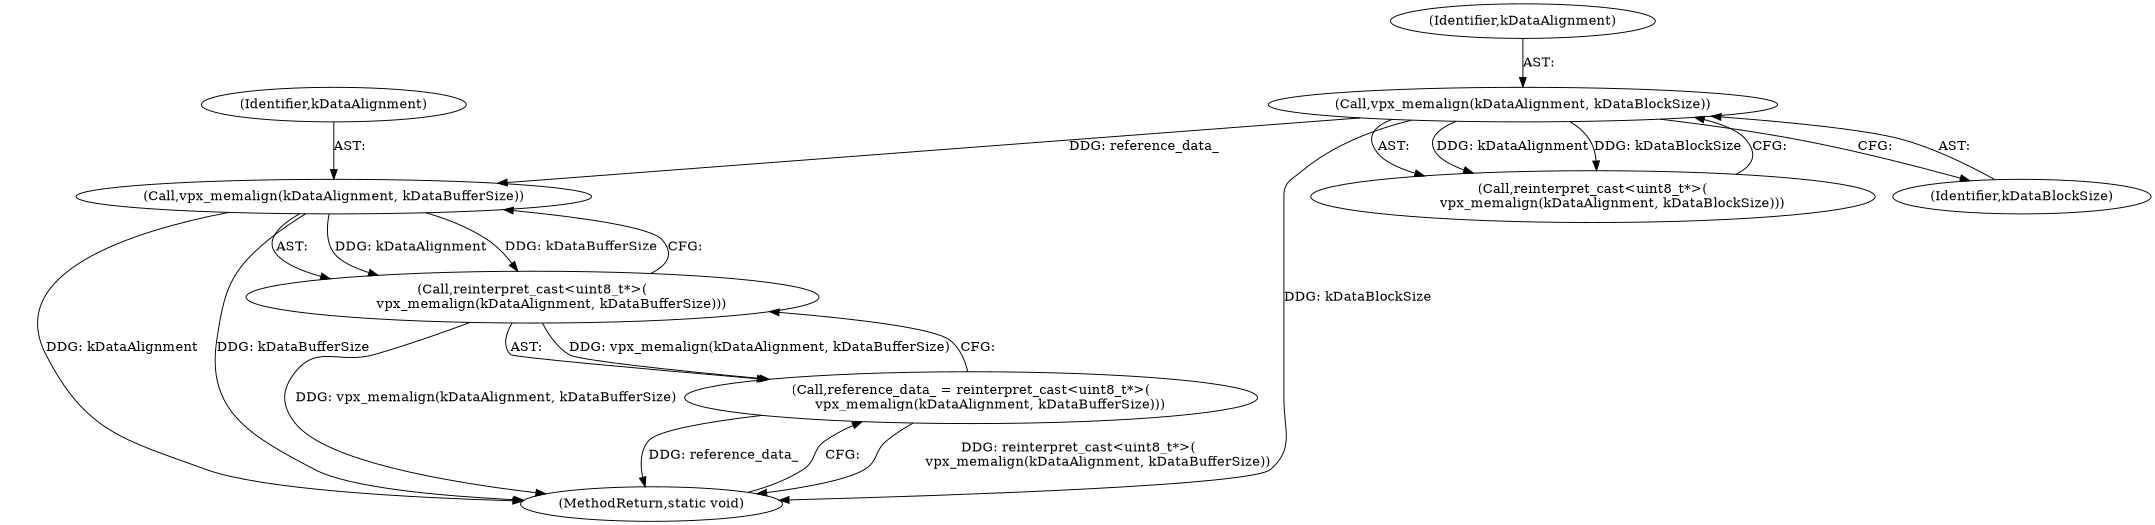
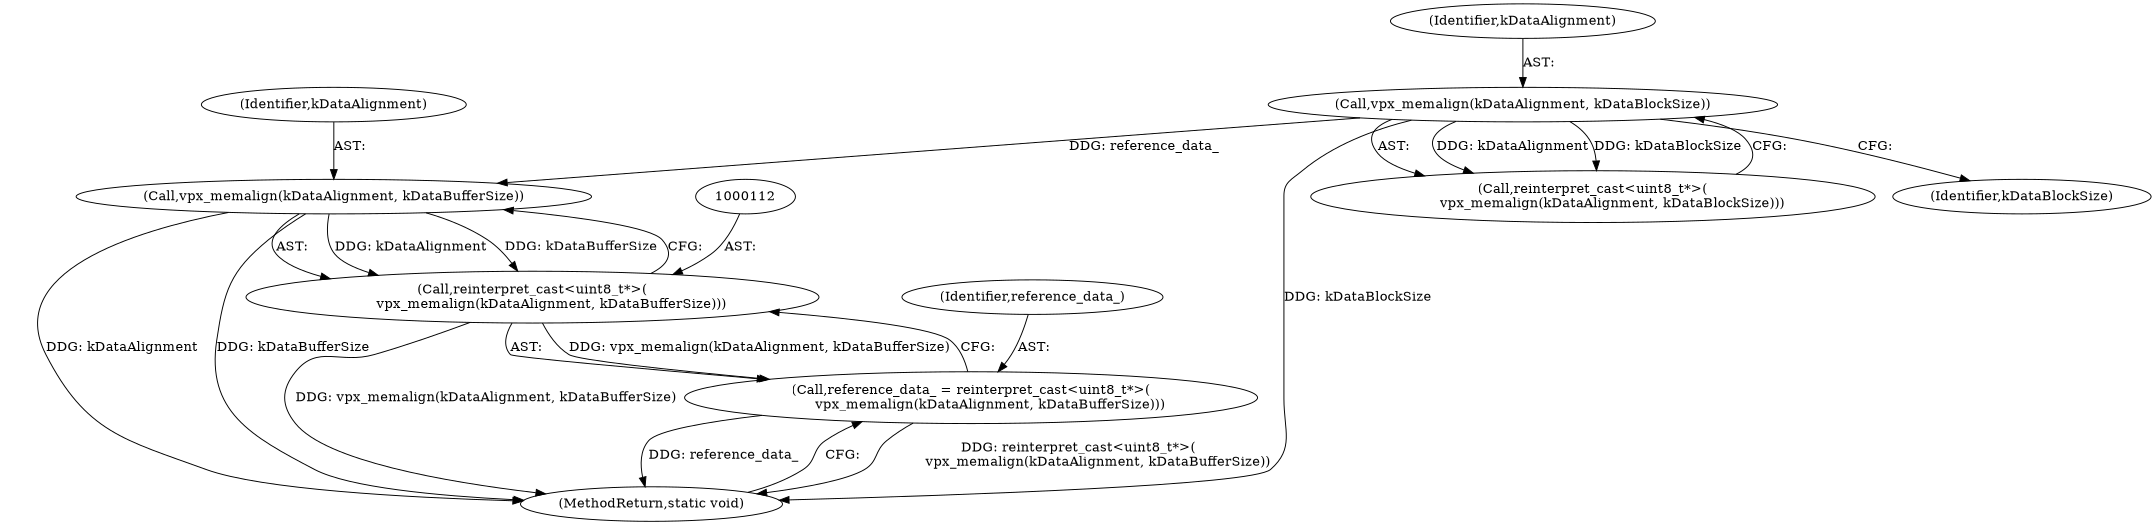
edge "(Identifier,kDataBlockSize)" -> "(Call,vpx_memalign(kDataAlignment, kDataBlockSize))": removed, label "AST:"
node "1000112": added
node "(Identifier,reference_data_)": added
